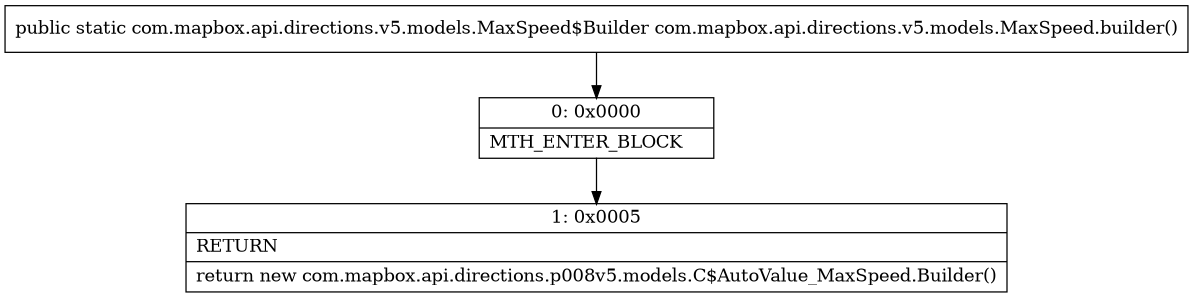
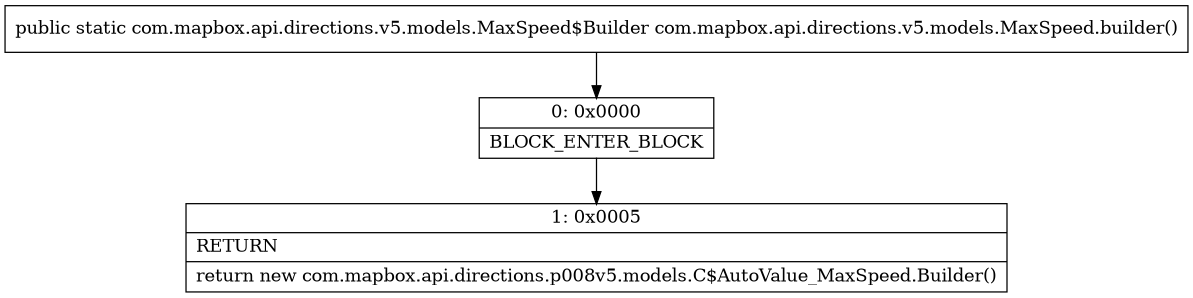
node "0: 0x0000": text "MTH_ENTER_BLOCK" -> "BLOCK_ENTER_BLOCK"
